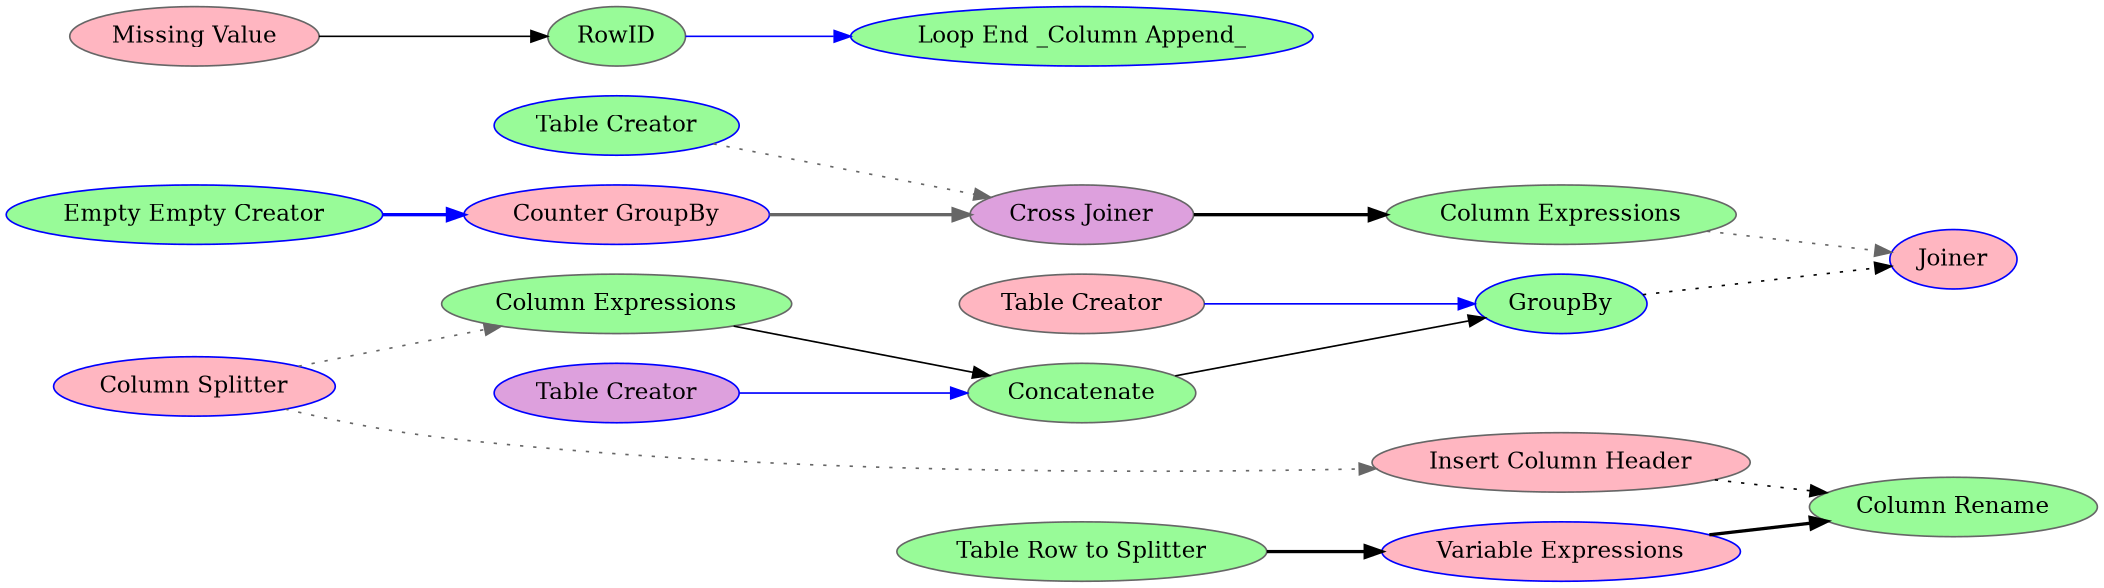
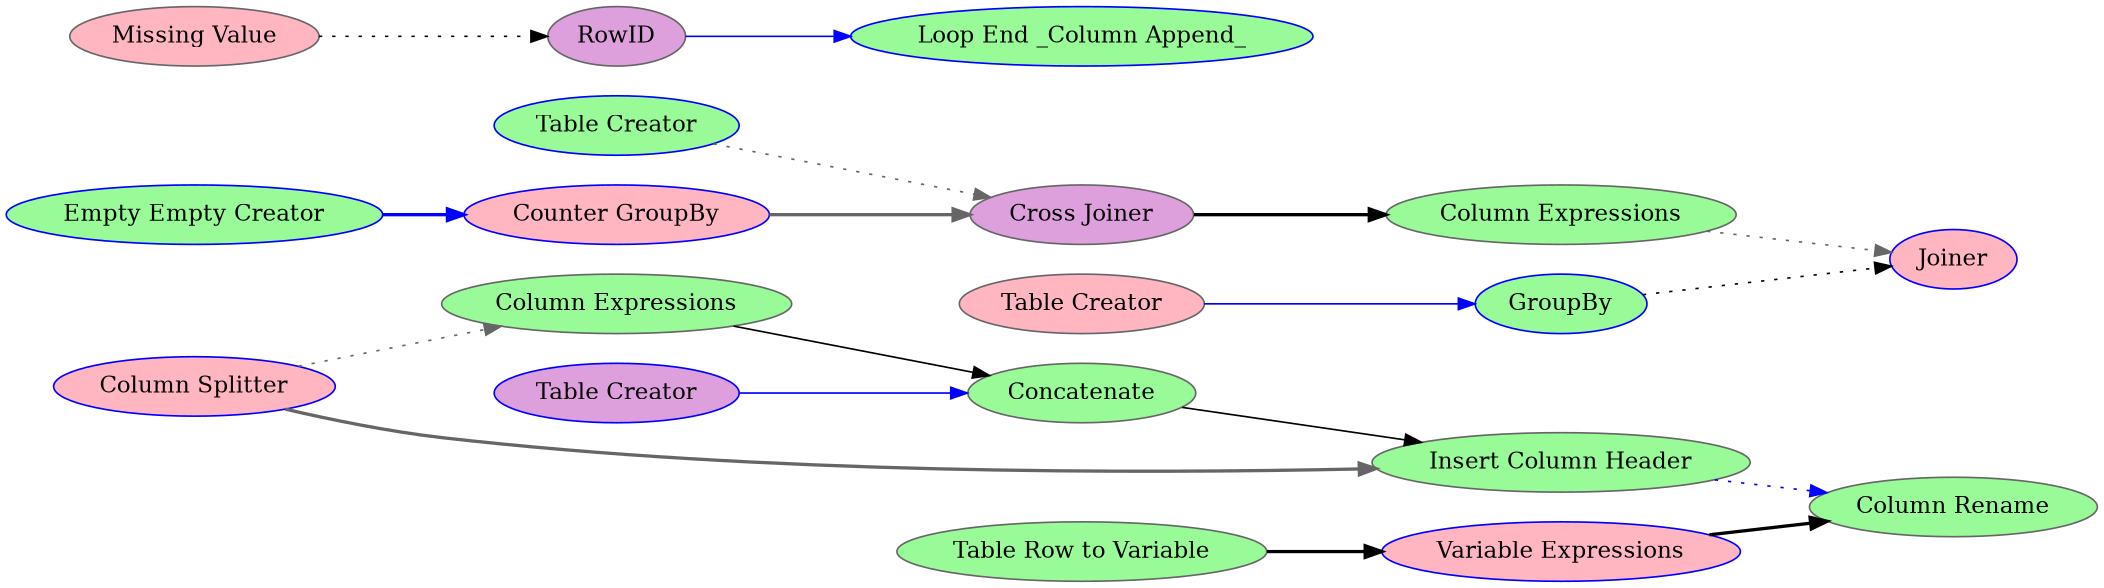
edge "Missing Value" -> "RowID": style solid -> dotted
node "RowID": fillcolor palegreen -> plum
edge "Concatenate" -> "GroupBy": now "Concatenate" -> "Insert Column Header"
node "Insert Column Header": fillcolor lightpink -> palegreen
edge "Column Splitter" -> "Insert Column Header": style dotted -> bold
edge "Insert Column Header" -> "Column Rename": color black -> blue
node "Table Row to Splitter": label "Table Row to Splitter" -> "Table Row to Variable"
